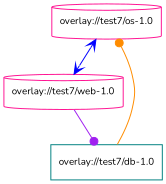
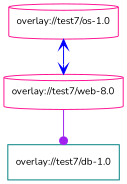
node "overlay://test7/web-1.0": label "overlay://test7/web-1.0" -> "overlay://test7/web-8.0"
edge "overlay://test7/db-1.0" -> "overlay://test7/os-1.0": removed
